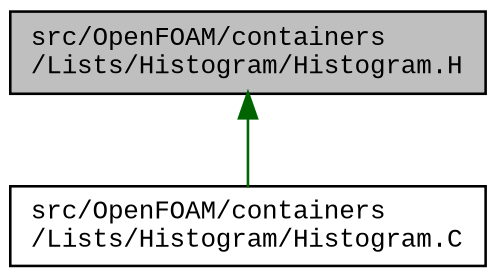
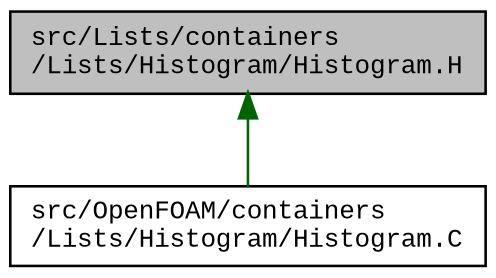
node "src/OpenFOAM/containers /Lists/Histogram/Histogram.H": label "src/OpenFOAM/containers /Lists/Histogram/Histogram.H" -> "src/Lists/containers /Lists/Histogram/Histogram.H"
